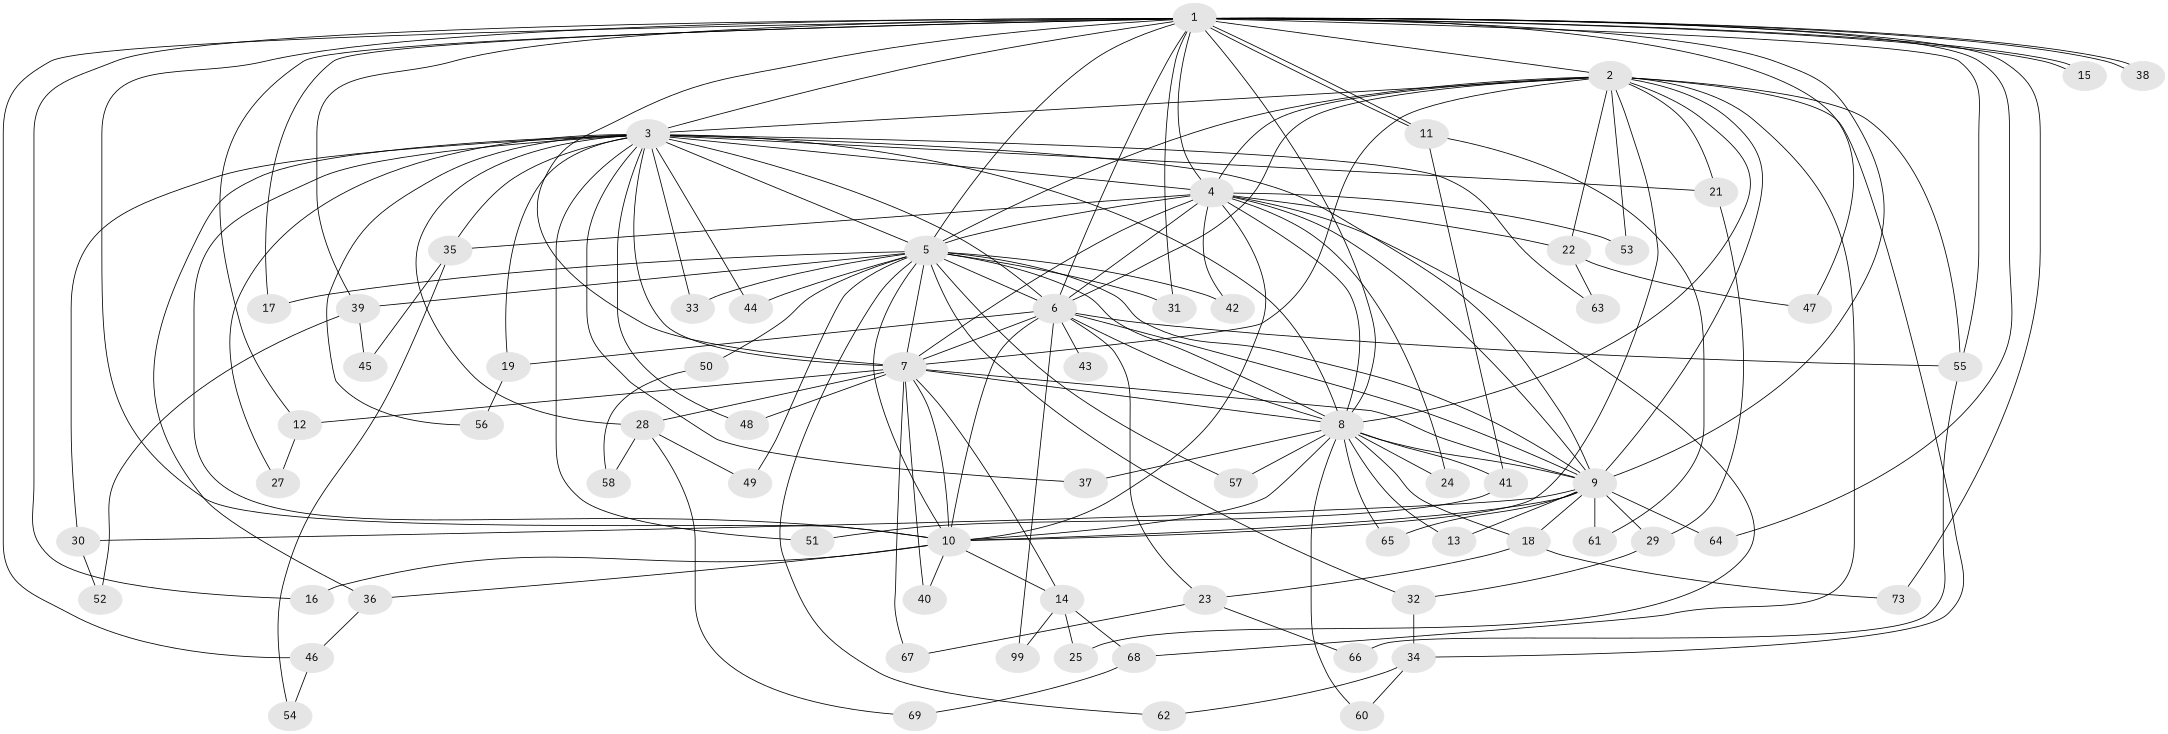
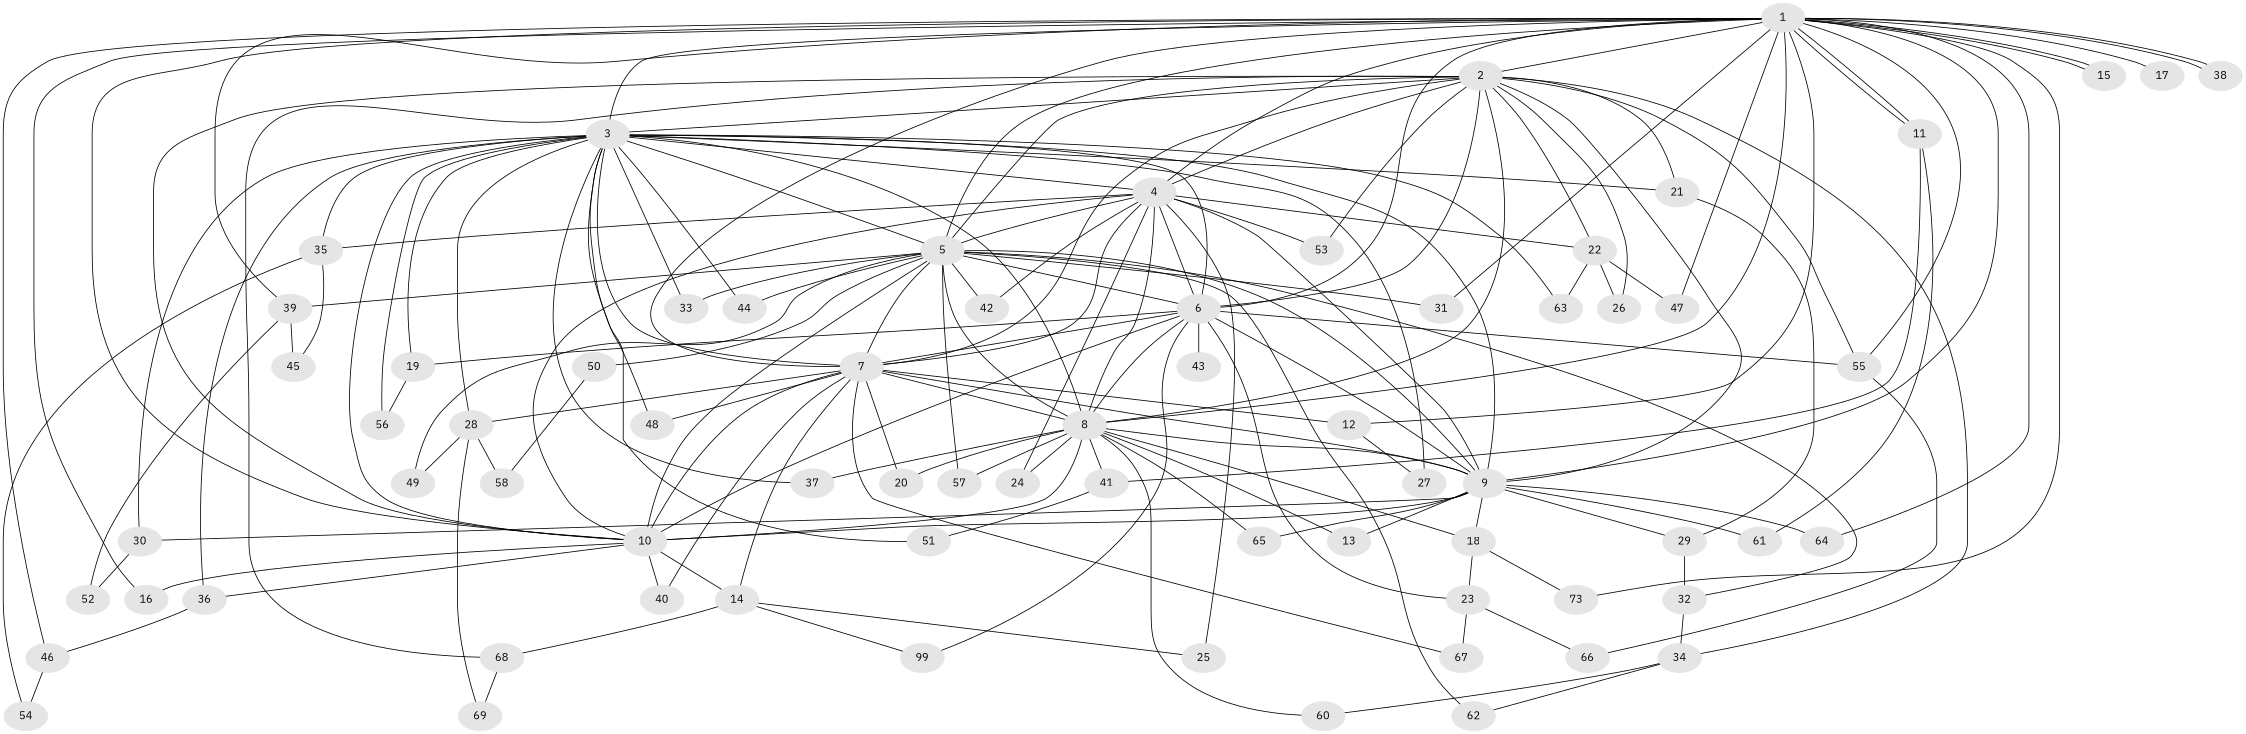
edge "5" -- "17": removed
node "26": added
node "20": added
